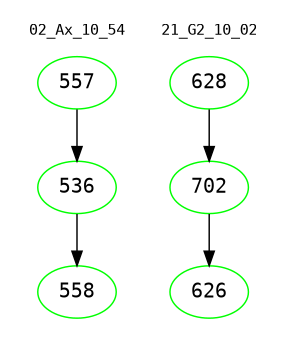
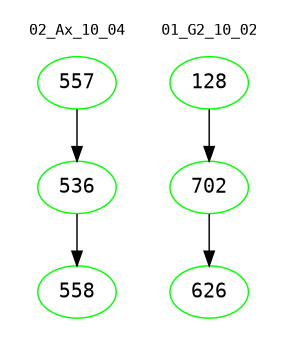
cluster "02_Ax_10_54": label "02_Ax_10_54" -> "02_Ax_10_04"
cluster "21_G2_10_02": label "21_G2_10_02" -> "01_G2_10_02"
node "628": label "628" -> "128"
